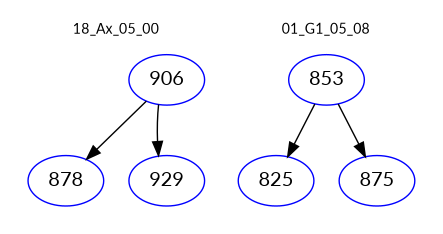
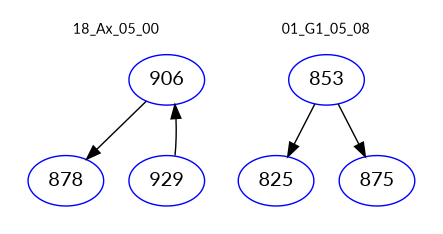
edge "906" -> "929": reversed
